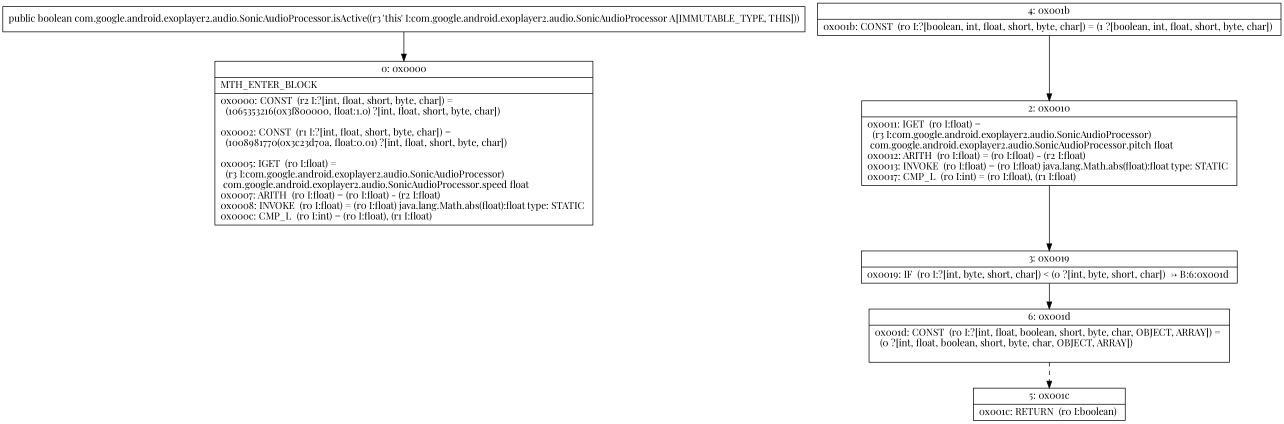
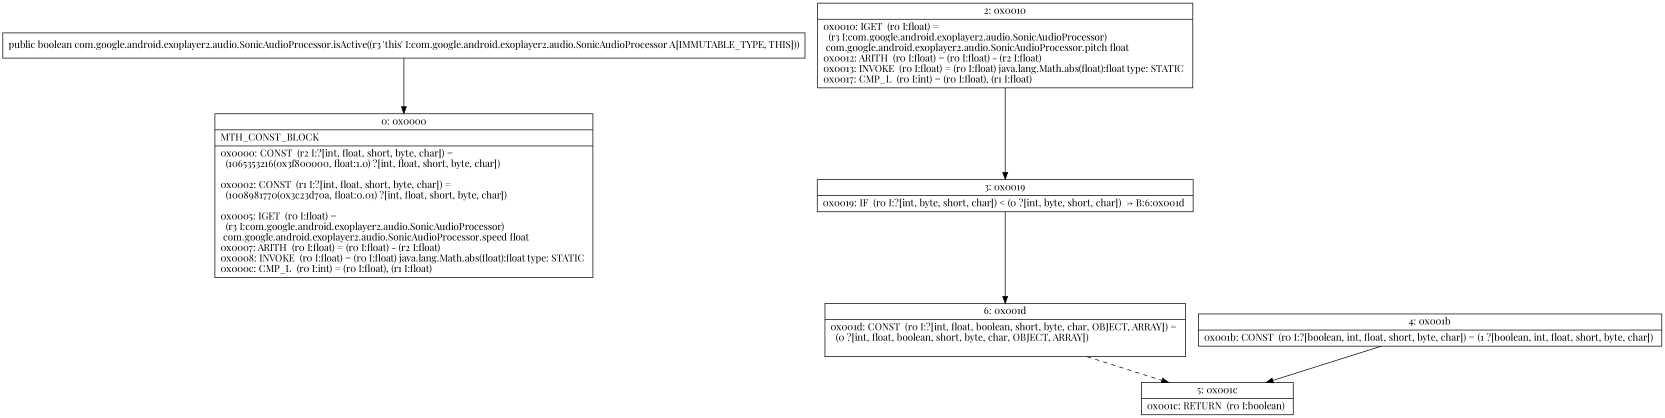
edge "4: 0x001b" -> "2: 0x0010": now "4: 0x001b" -> "5: 0x001c"
node "0: 0x0000": text "MTH_ENTER_BLOCK" -> "MTH_CONST_BLOCK"
node "2: 0x0010": text "0x0011: IGET  (r0 I:float) =" -> "0x0010: IGET  (r0 I:float) ="
